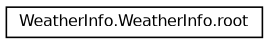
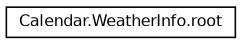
node "WeatherInfo.WeatherInfo.root": label "WeatherInfo.WeatherInfo.root" -> "Calendar.WeatherInfo.root"
